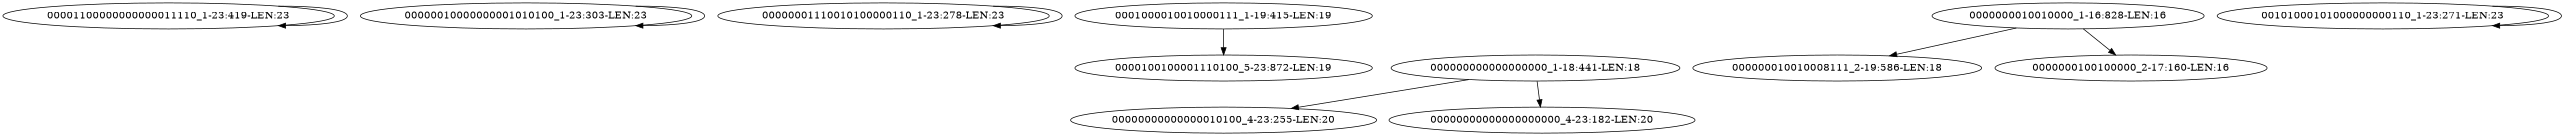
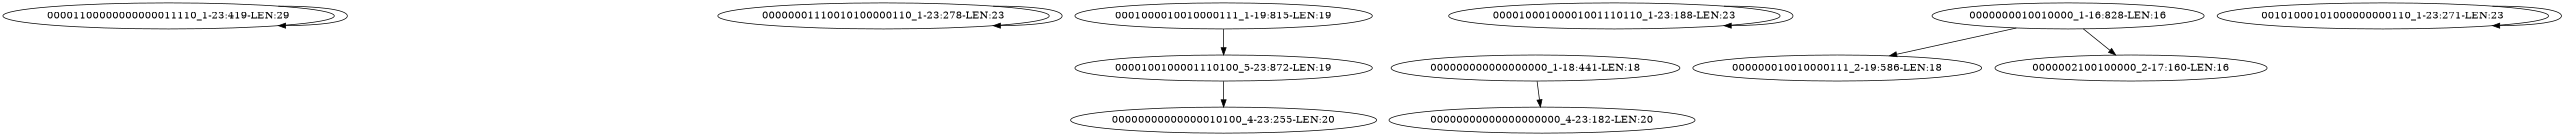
node "00001100000000000011110_1-23:419-LEN:23": label "00001100000000000011110_1-23:419-LEN:23" -> "00001100000000000011110_1-23:419-LEN:29"
node "00000010000000001010100_1-23:303-LEN:23": removed
node "0001000010010000111_1-19:415-LEN:19": label "0001000010010000111_1-19:415-LEN:19" -> "0001000010010000111_1-19:815-LEN:19"
node "00001000100001001110110_1-23:188-LEN:23": added
node "000000010010008111_2-19:586-LEN:18": label "000000010010008111_2-19:586-LEN:18" -> "000000010010000111_2-19:586-LEN:18"
node "0000000100100000_2-17:160-LEN:16": label "0000000100100000_2-17:160-LEN:16" -> "0000002100100000_2-17:160-LEN:16"
edge "000000000000000000_1-18:441-LEN:18" -> "00000000000000010100_4-23:255-LEN:20": now "0000100100001110100_5-23:872-LEN:19" -> "00000000000000010100_4-23:255-LEN:20"
